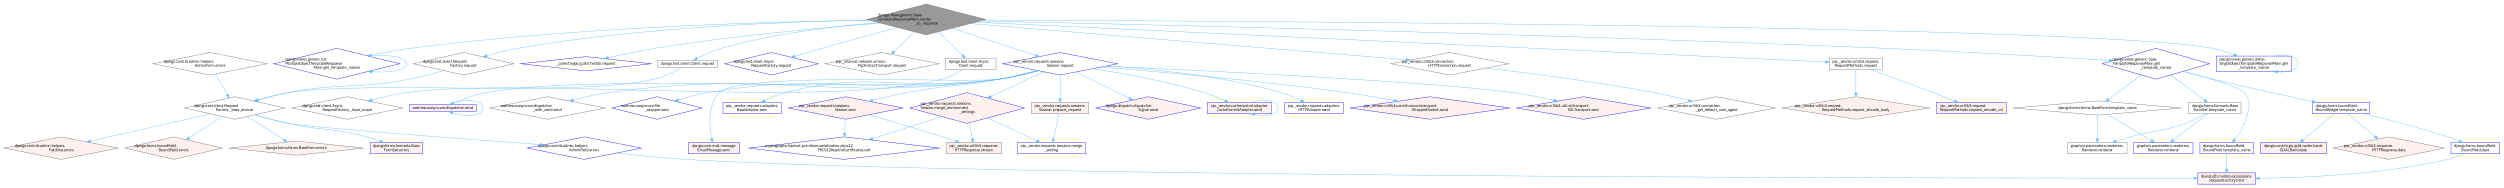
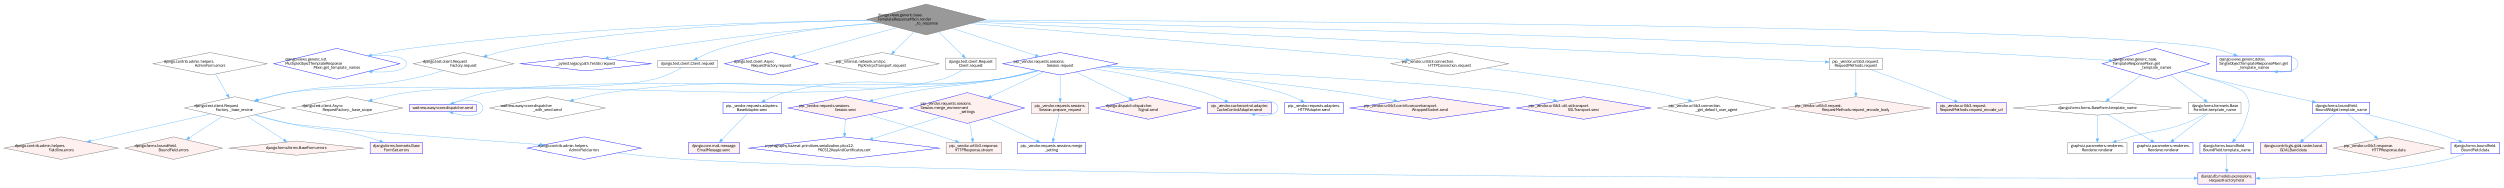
node "django.test.client.Async Client.request": label "django.test.client.Async Client.request" -> "django.test.client.Request Client.request"
edge "pip._vendor.requests.sessions. Session.request" -> "django.core.mail.message. EmailMessage.send": now "pip._vendor.requests.adapters. BaseAdapter.send" -> "django.core.mail.message. EmailMessage.send"
node "waitress.wasyncore.file _wrapper.send": removed
